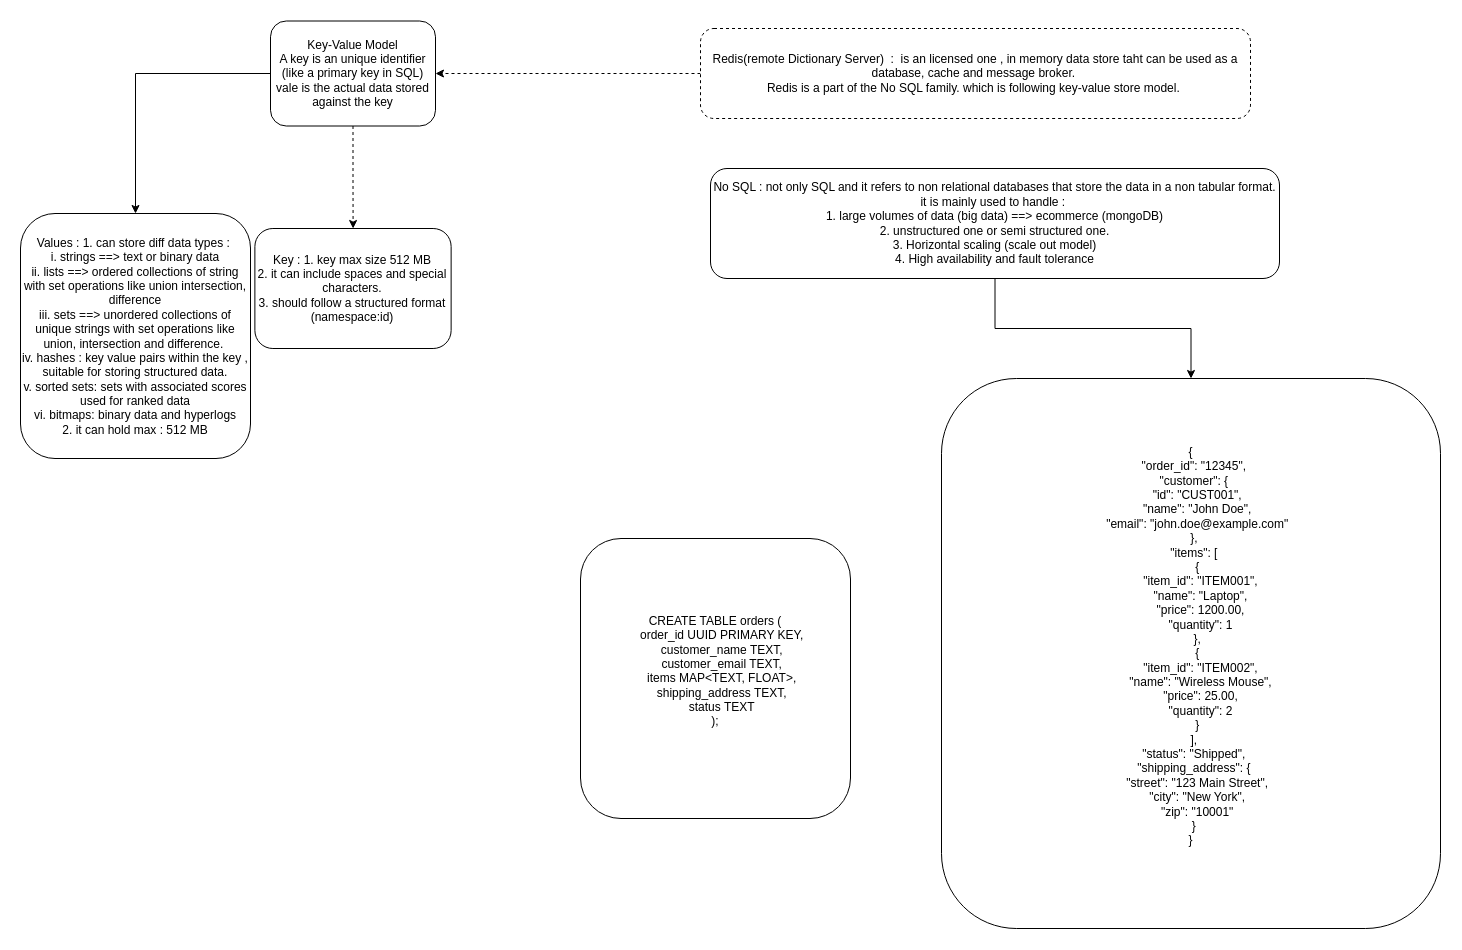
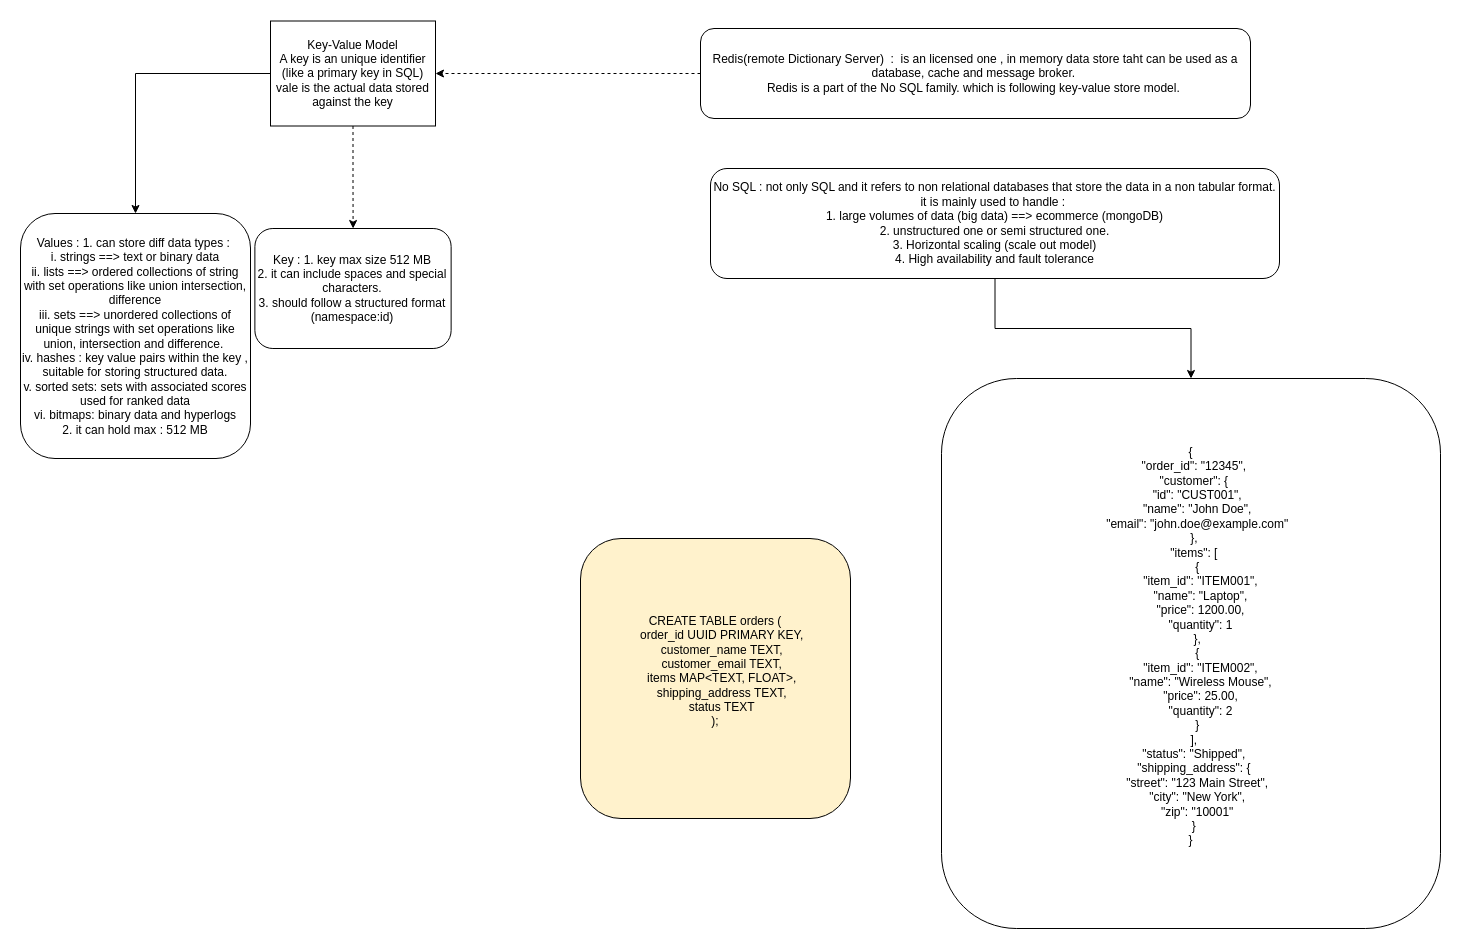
node "Key-Value Model A key is an unique identifier (like a primary key in SQL) vale is the actual data stored against the key": shape rounded rectangle -> rectangle
node "Redis(remote Dictionary Server) : is an licensed one , in memory data store taht can be used as a database, cache and message broker. Redis is a part of the No SQL family. which is following key-value store model.": style dashed -> solid
node "CREATE TABLE orders ( order_id UUID PRIMARY KEY, customer_name TEXT, customer_email TEXT, items MAP<TEXT, FLOAT>, shipping_address TEXT, status TEXT );": fillcolor #ffffff -> #fff2cc
